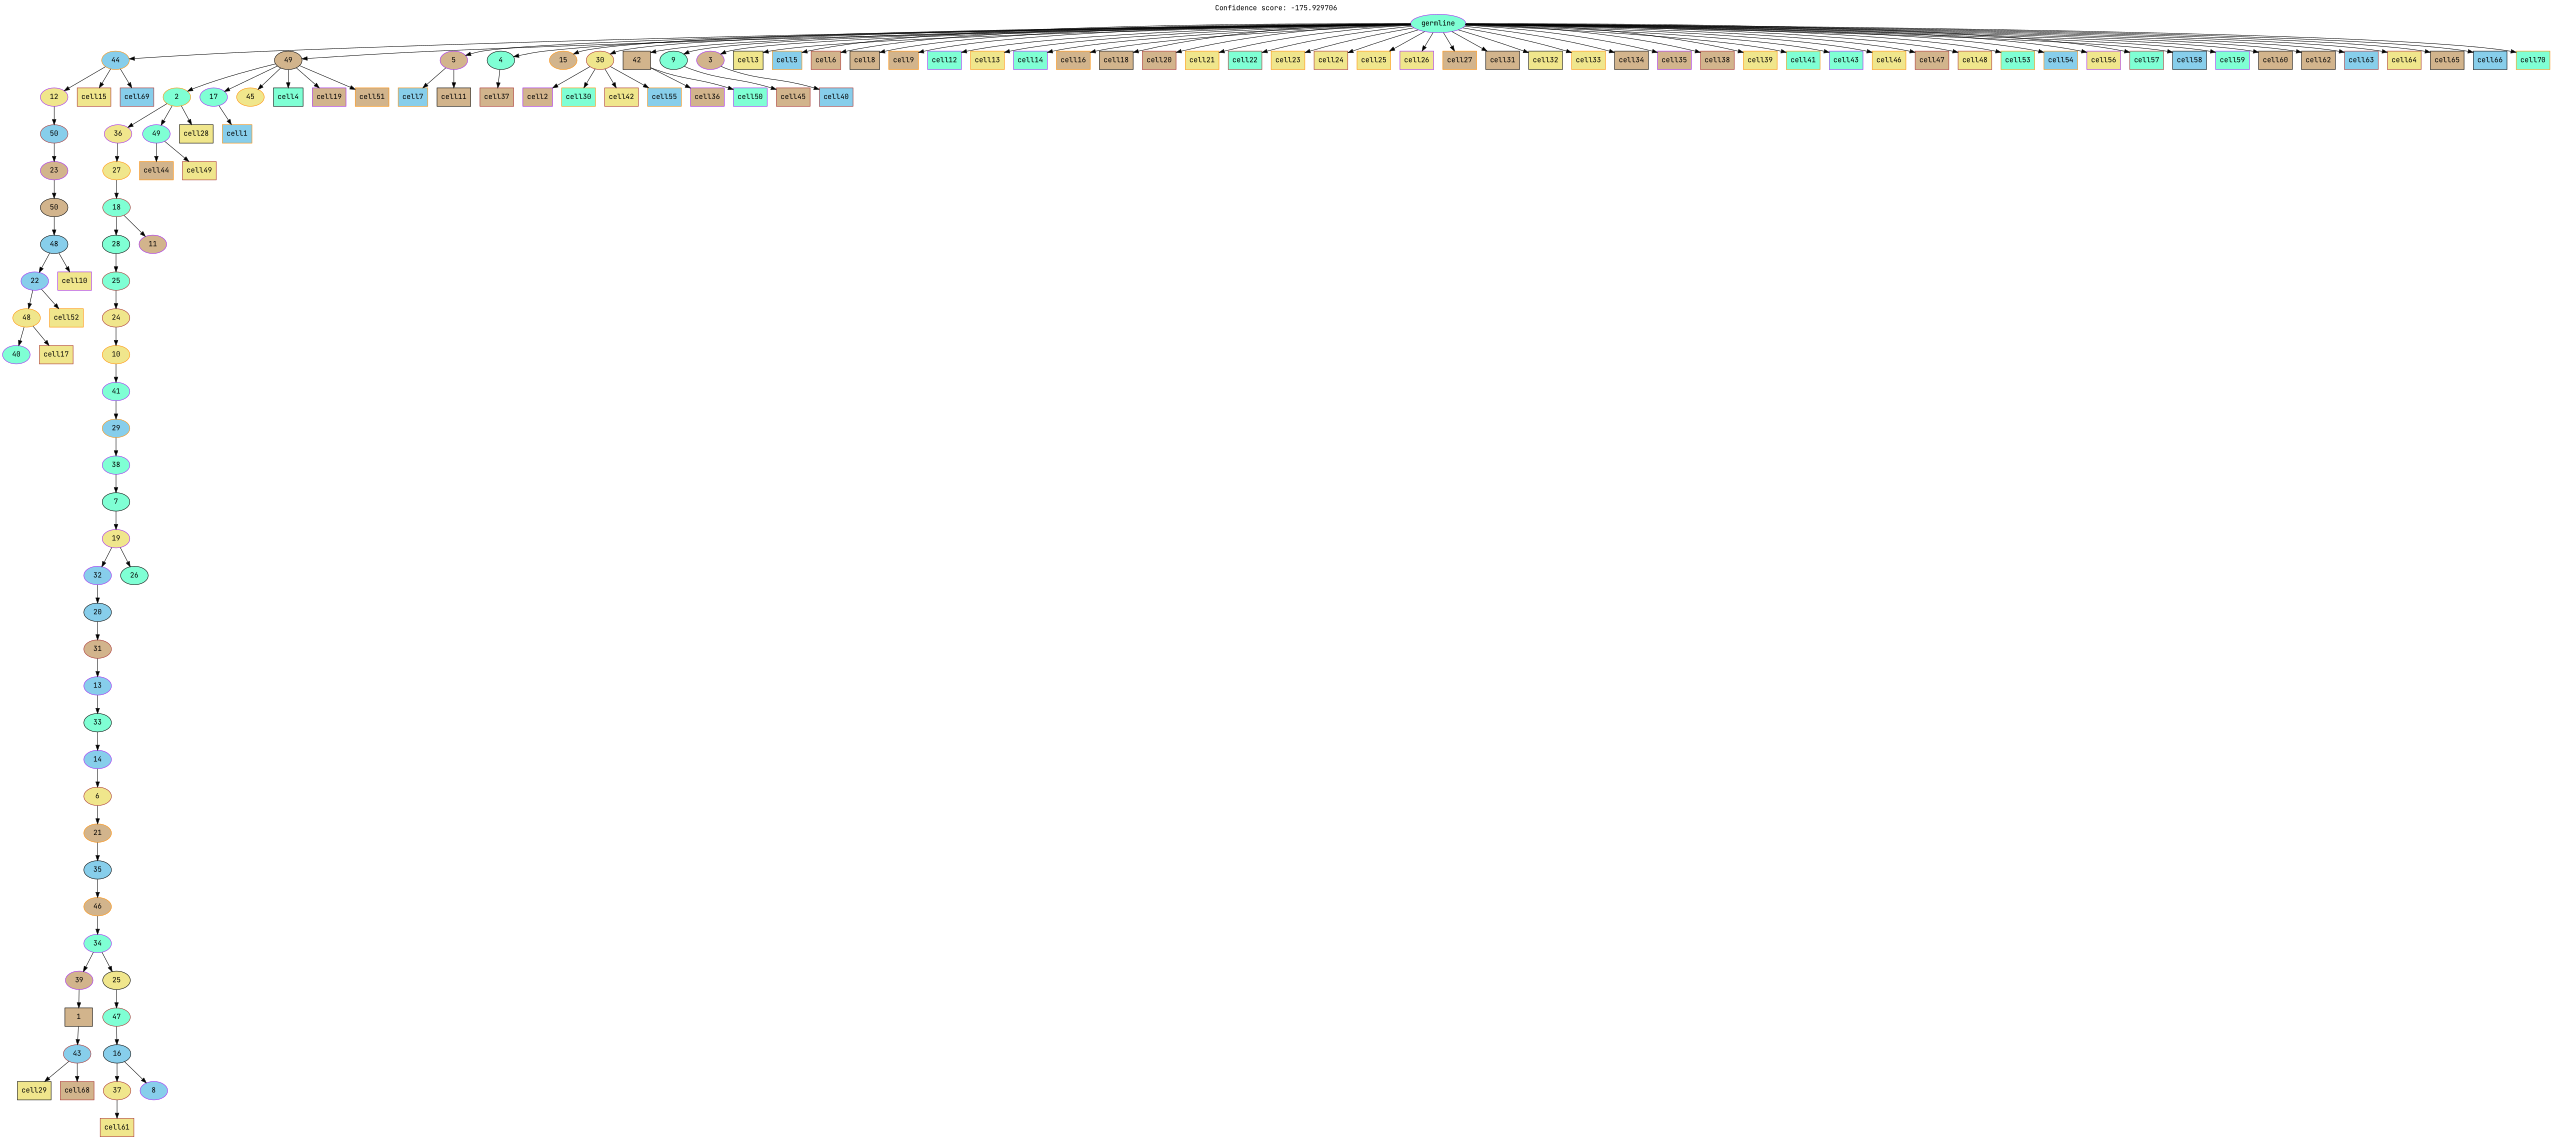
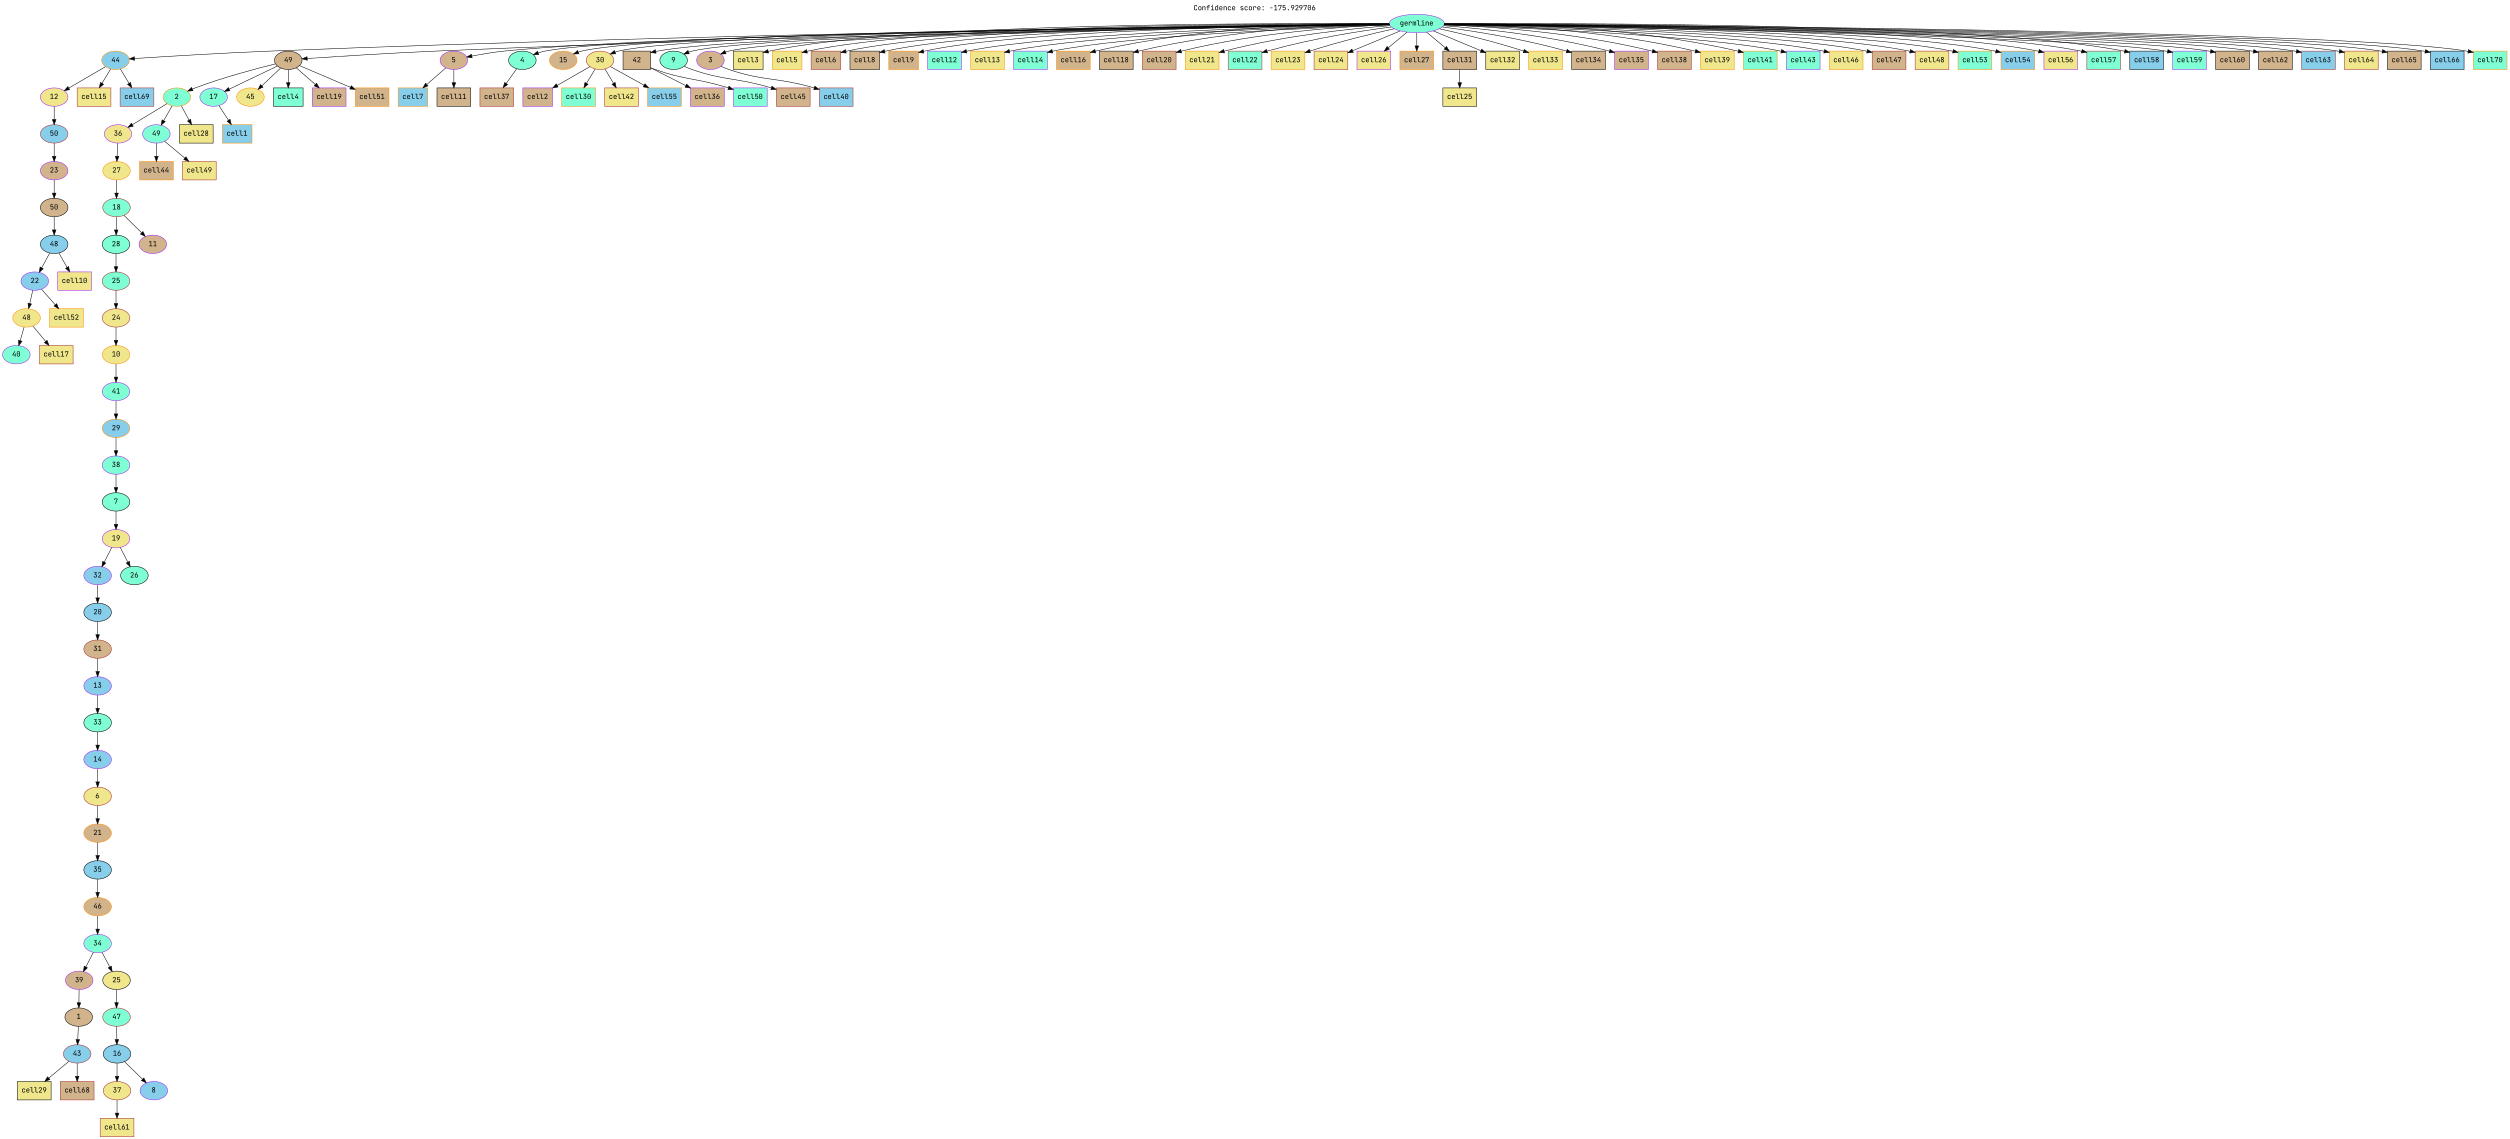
edge "germline" -> "cell25": now "cell31" -> "cell25"
node "cell5": fillcolor skyblue -> khaki
node "cell25": color darkorange -> black
node "1": shape box -> ellipse
